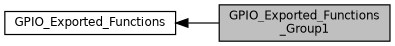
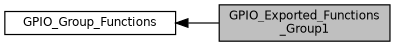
node "GPIO_Exported_Functions": label "GPIO_Exported_Functions" -> "GPIO_Group_Functions"
